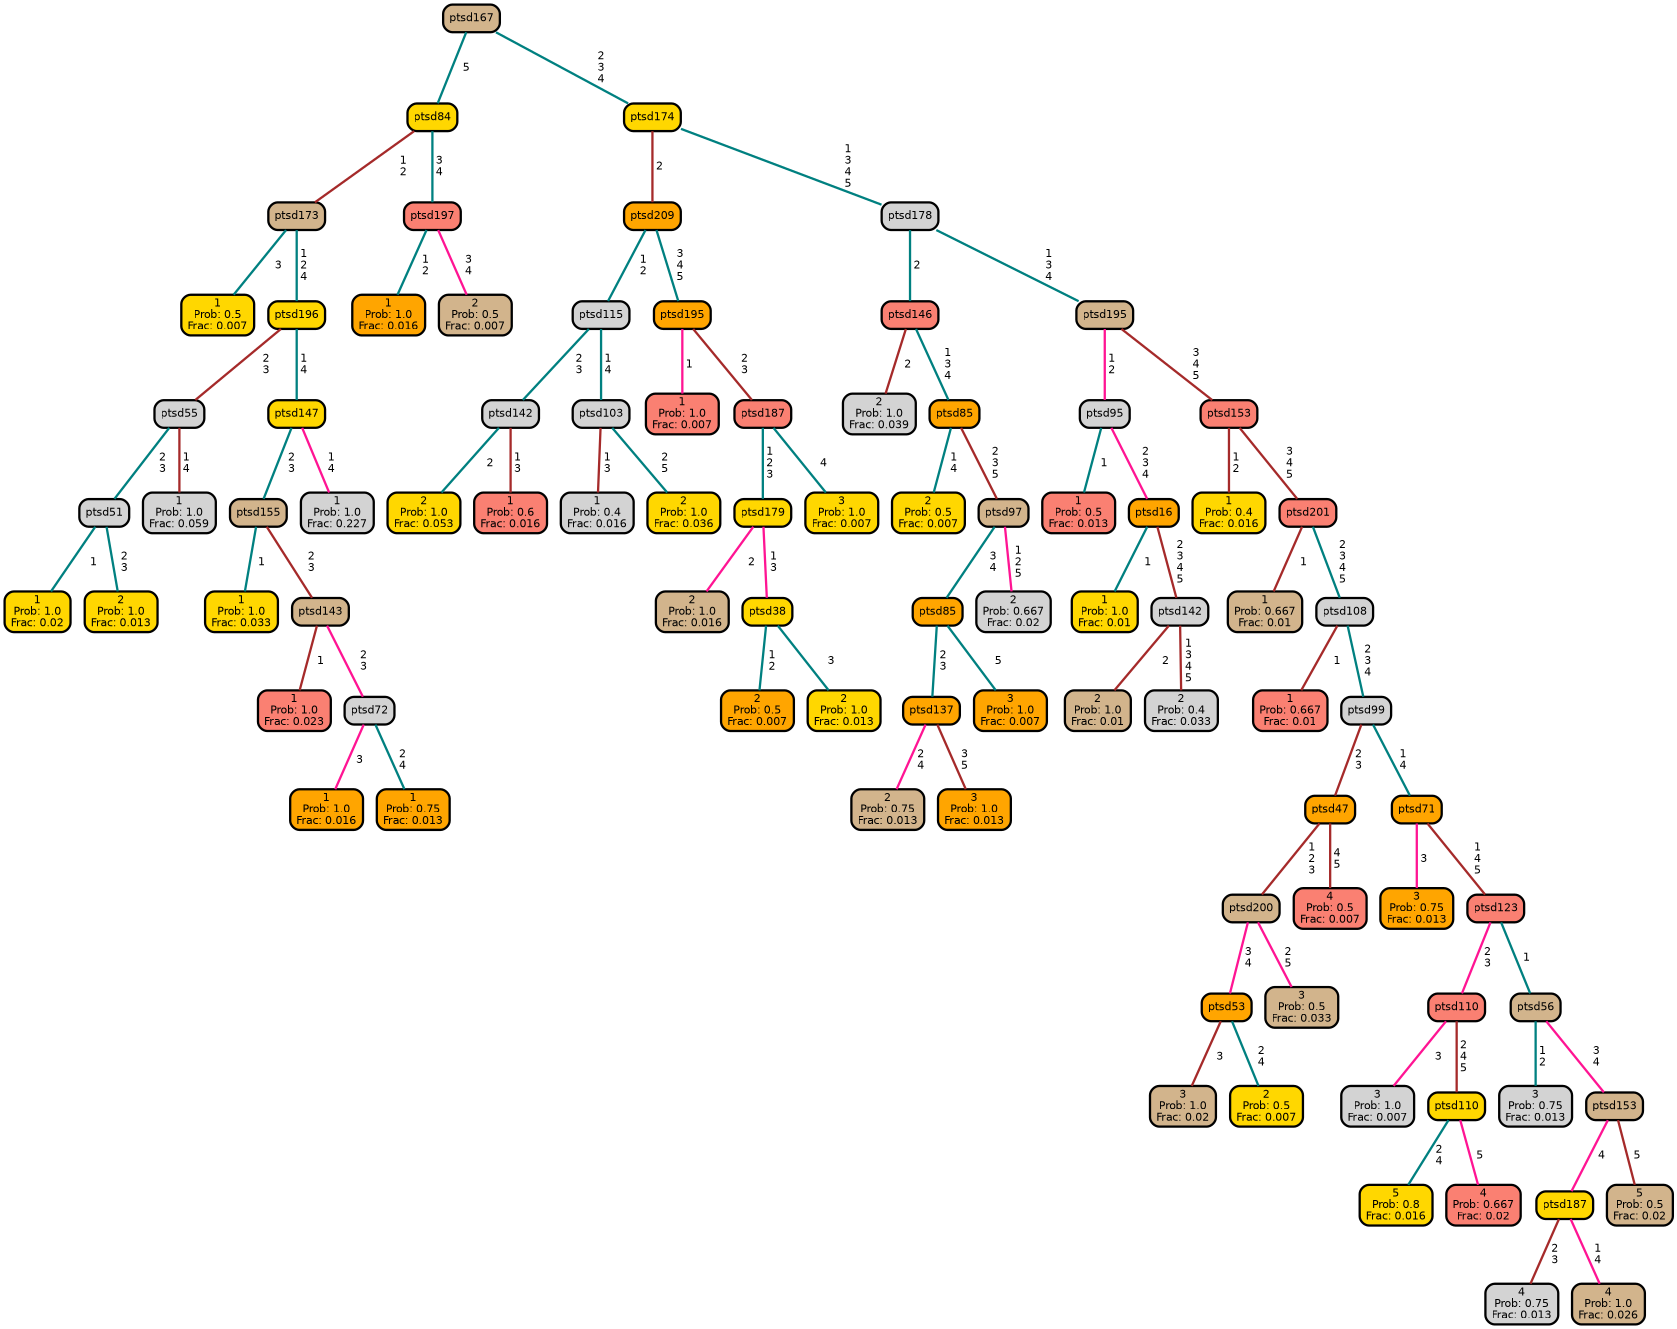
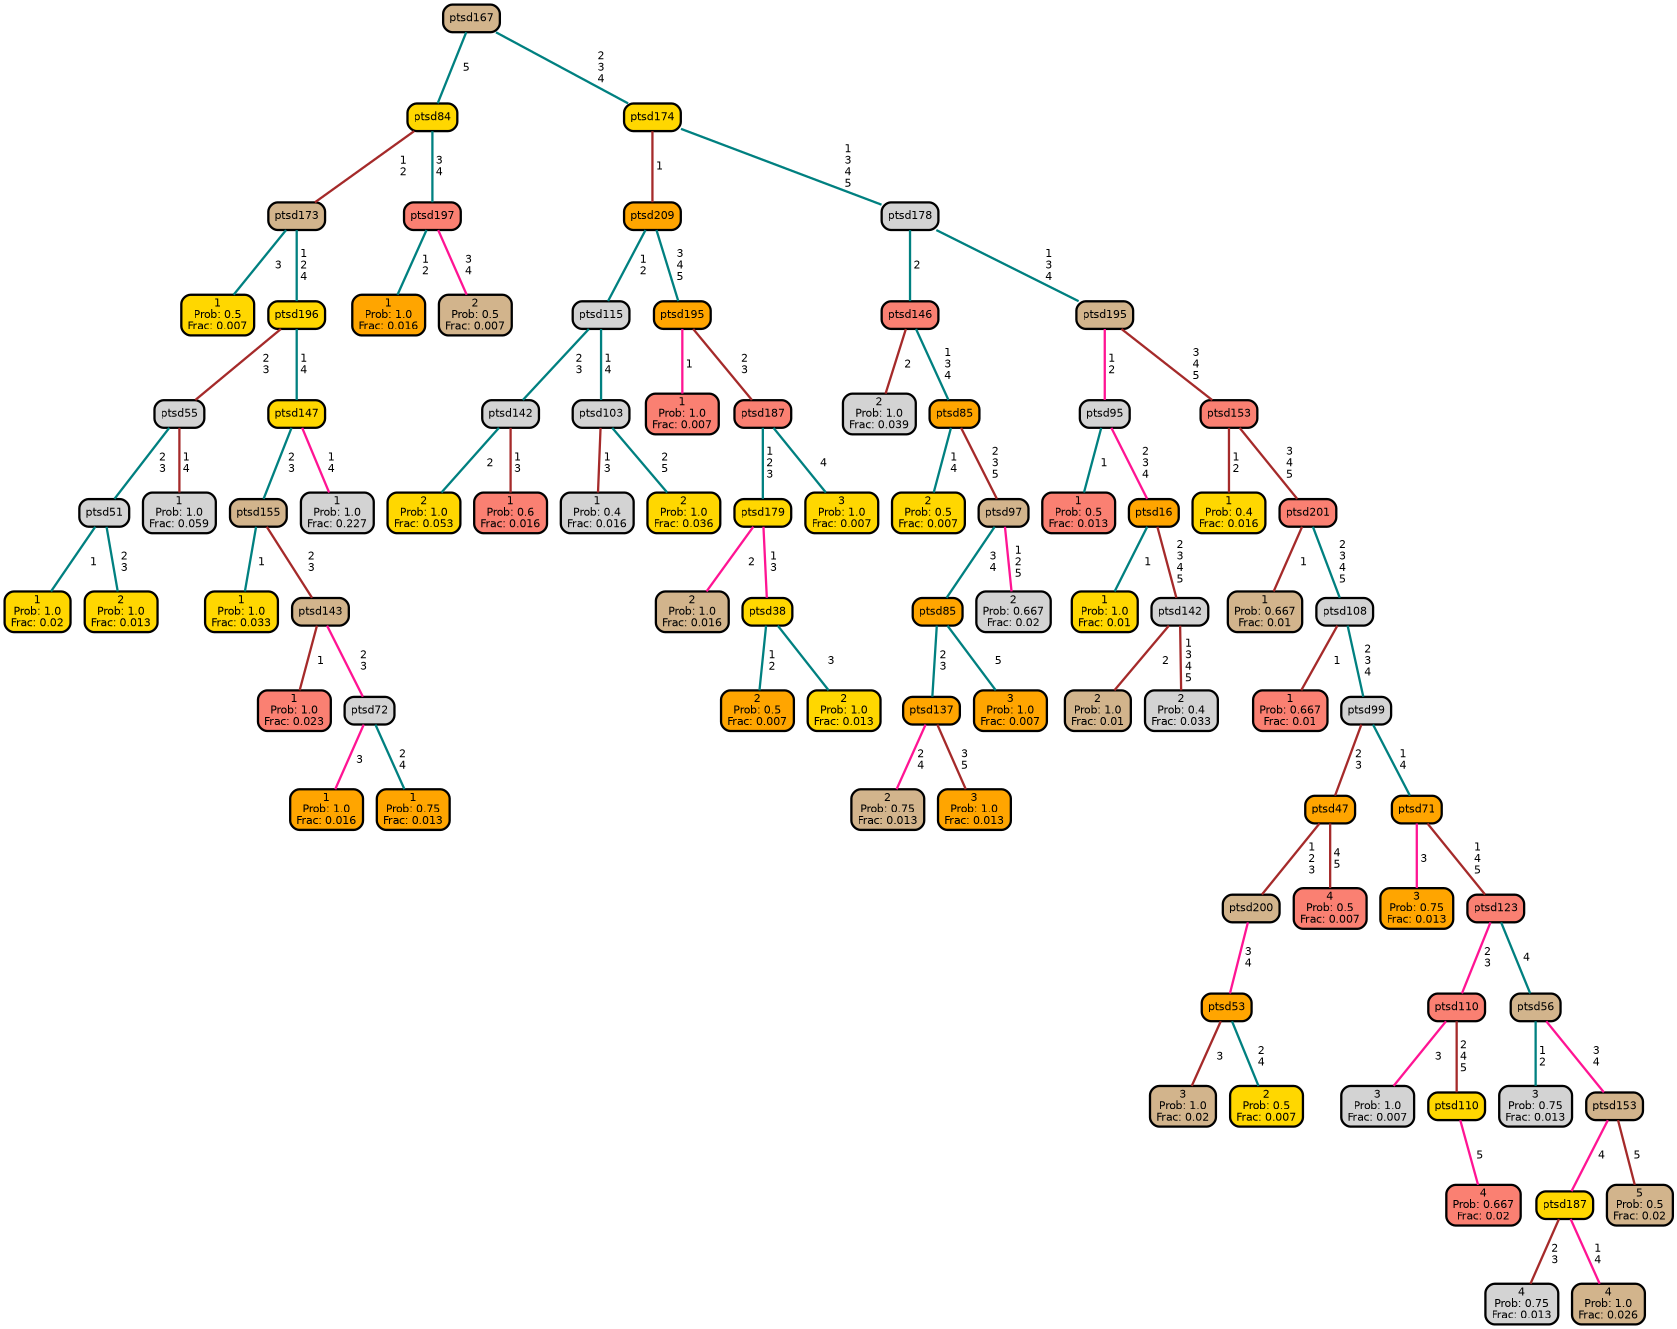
edge "ptsd174" -- "ptsd209": label " 2" -> " 1"
edge "ptsd123" -- "ptsd56": label " 1" -> " 4"
node "3 Prob: 0.5 Frac: 0.033": removed
node "5 Prob: 0.8 Frac: 0.016": removed
